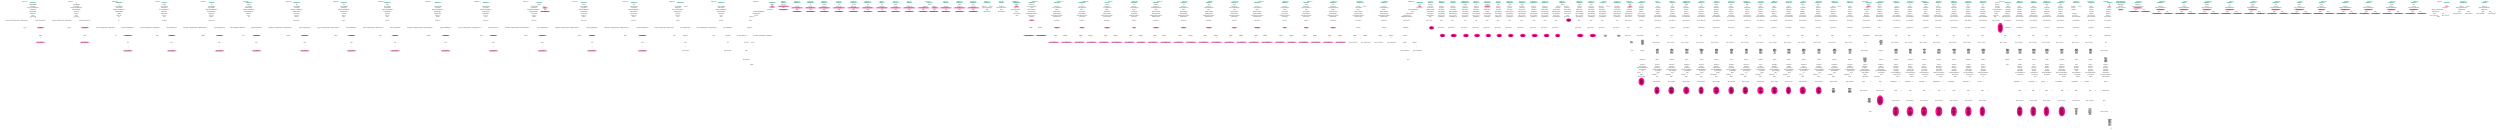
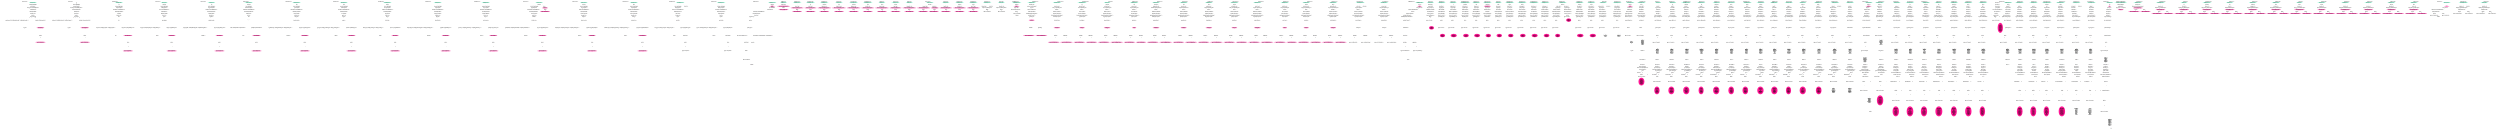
node "InputStreamReader tiglaldehyde_subsemitone = null; <8>": added
